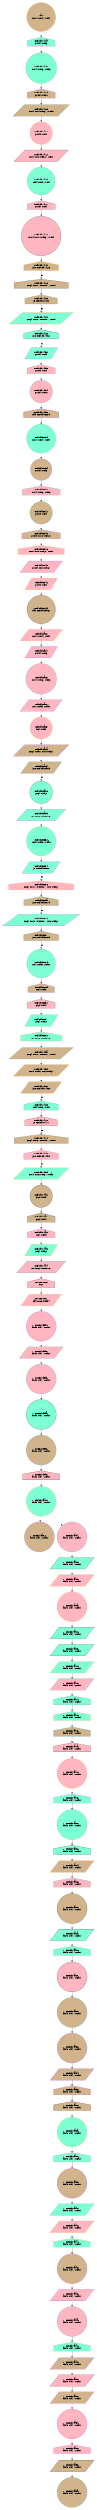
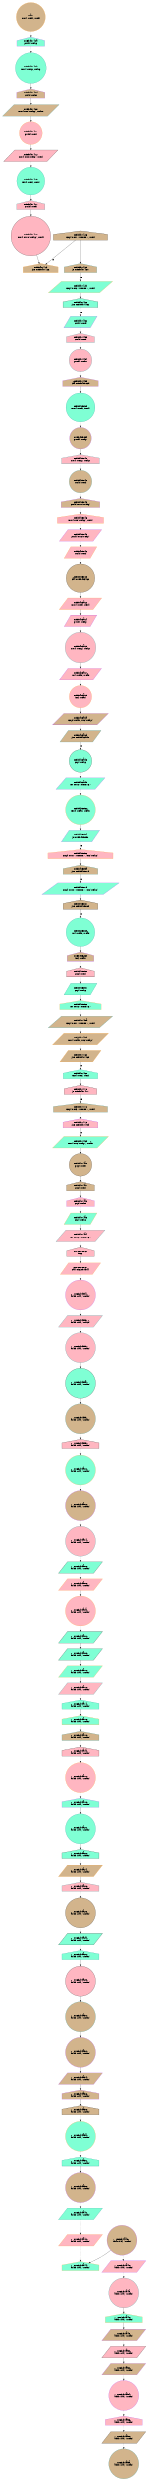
edge "0x5bdb741b jne 0x5bdb7426" -> "0x5bdb7426 cmpl $0x1<UINT8>, %esi": reversed
node "0x63d7f9f6 addb %al, (%eax)": label "0x63d7f9f6 addb %al, (%eax)" -> "0x63d7f9f6 addb %al, (%aca)"
edge "0x63d7fa00 addb %al, (%eax)" -> "0x63d7fa04 addb %al, (%eax)": now "0x63d7fa02 addb %al, (%eax)" -> "0x63d7fa04 addb %al, (%eax)"
edge "0x63d7fa44 addb %al, (%eax)" -> "0x63d7fa46 addb %al, (%eax)": reversed
